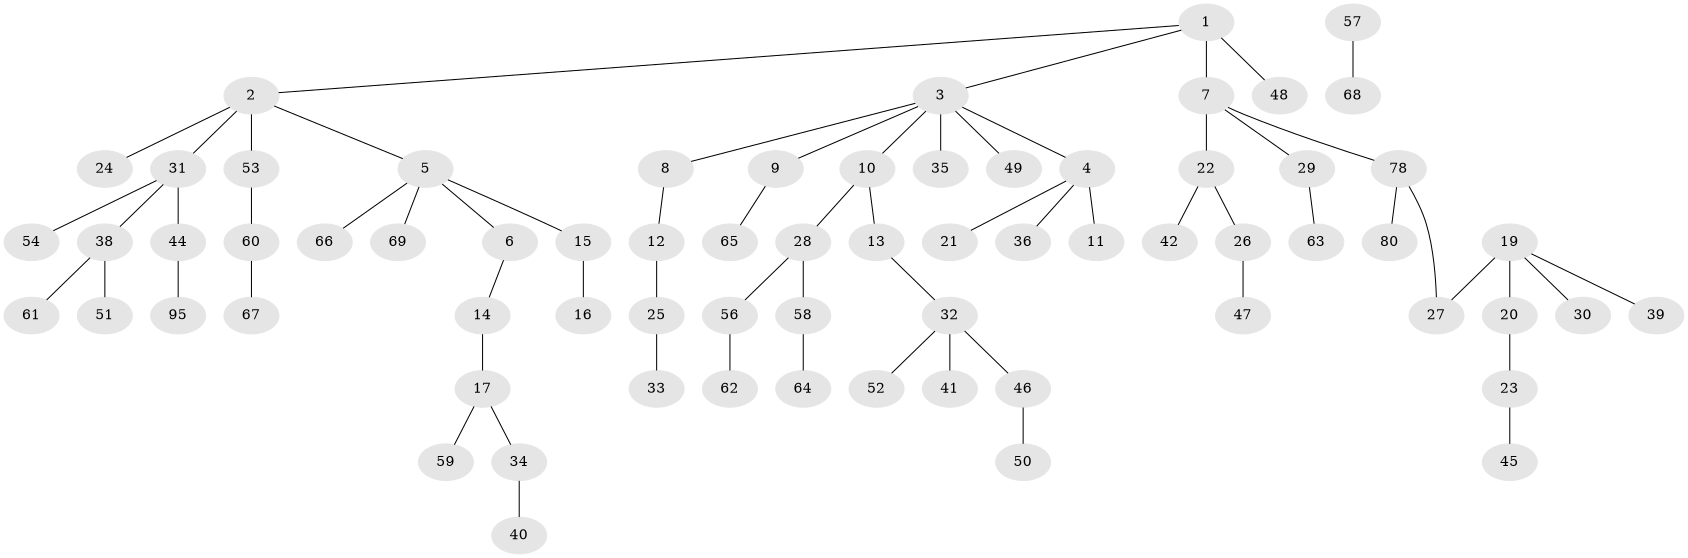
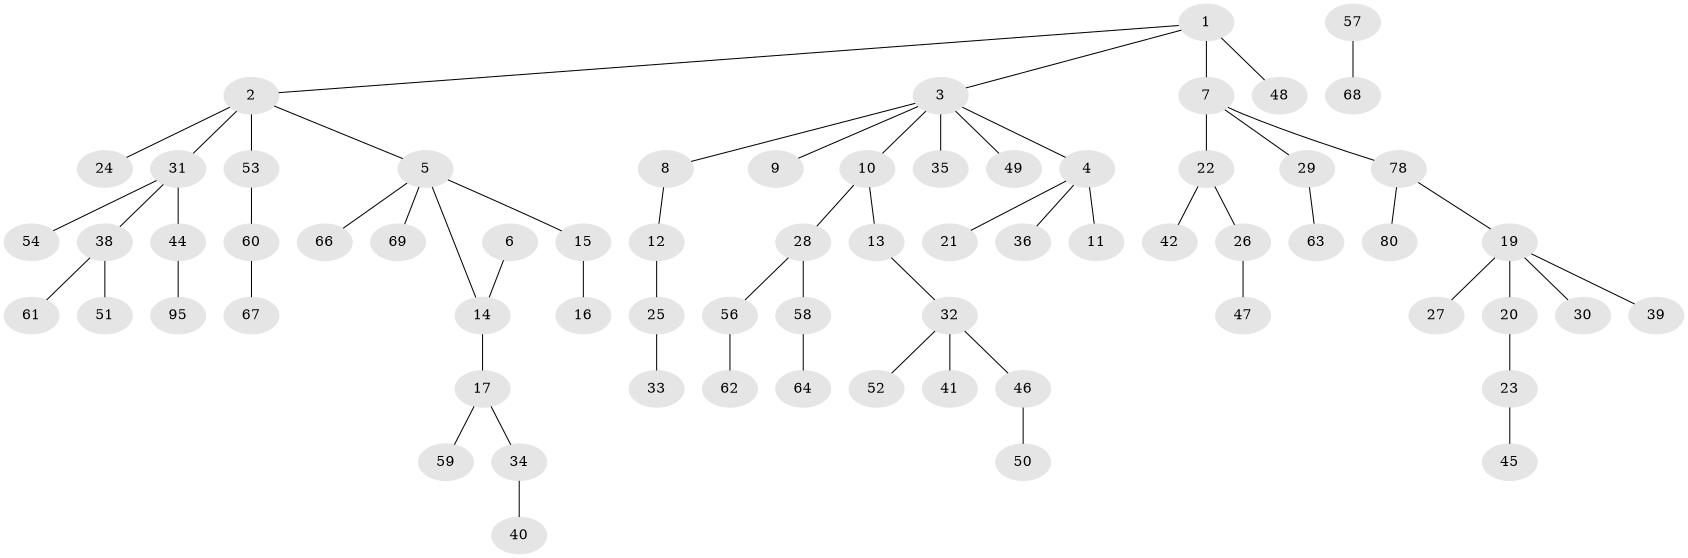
edge "5" -- "6": now "5" -- "14"
edge "78" -- "27": now "78" -- "19"
node "65": removed
